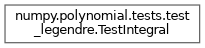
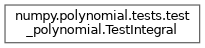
node "numpy.polynomial.tests.test _legendre.TestIntegral": label "numpy.polynomial.tests.test _legendre.TestIntegral" -> "numpy.polynomial.tests.test _polynomial.TestIntegral"
